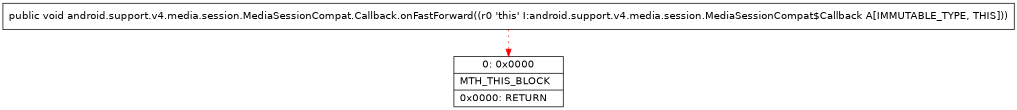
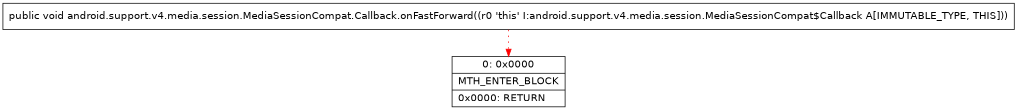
node "0: 0x0000": text "MTH_THIS_BLOCK" -> "MTH_ENTER_BLOCK"
